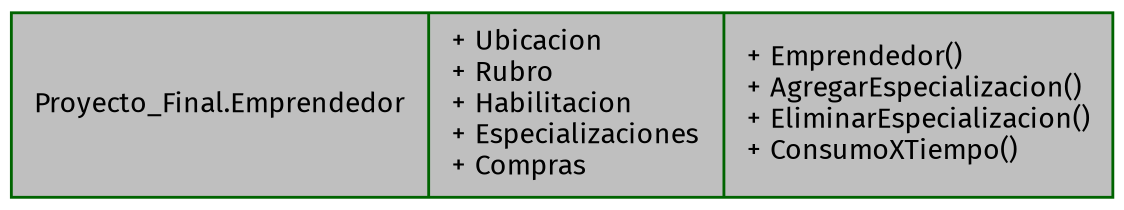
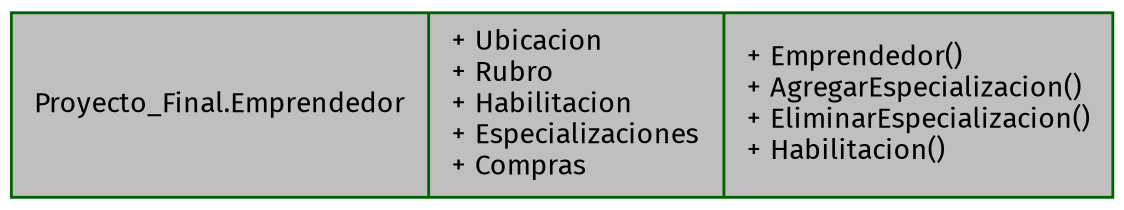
node "Proyecto_Final.Emprendedor": text "+ ConsumoXTiempo()" -> "+ Habilitacion()"
